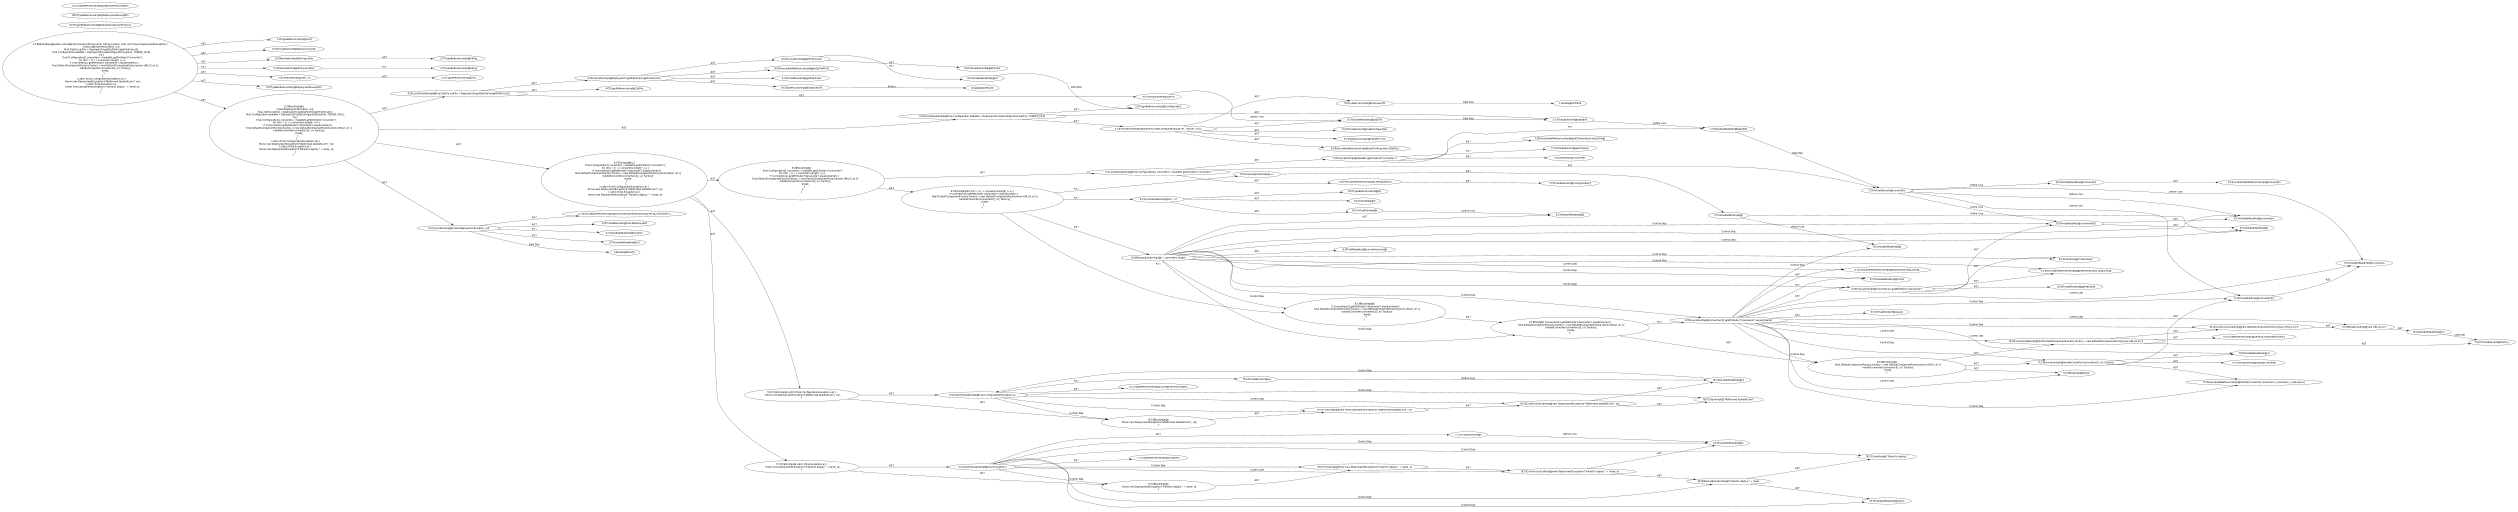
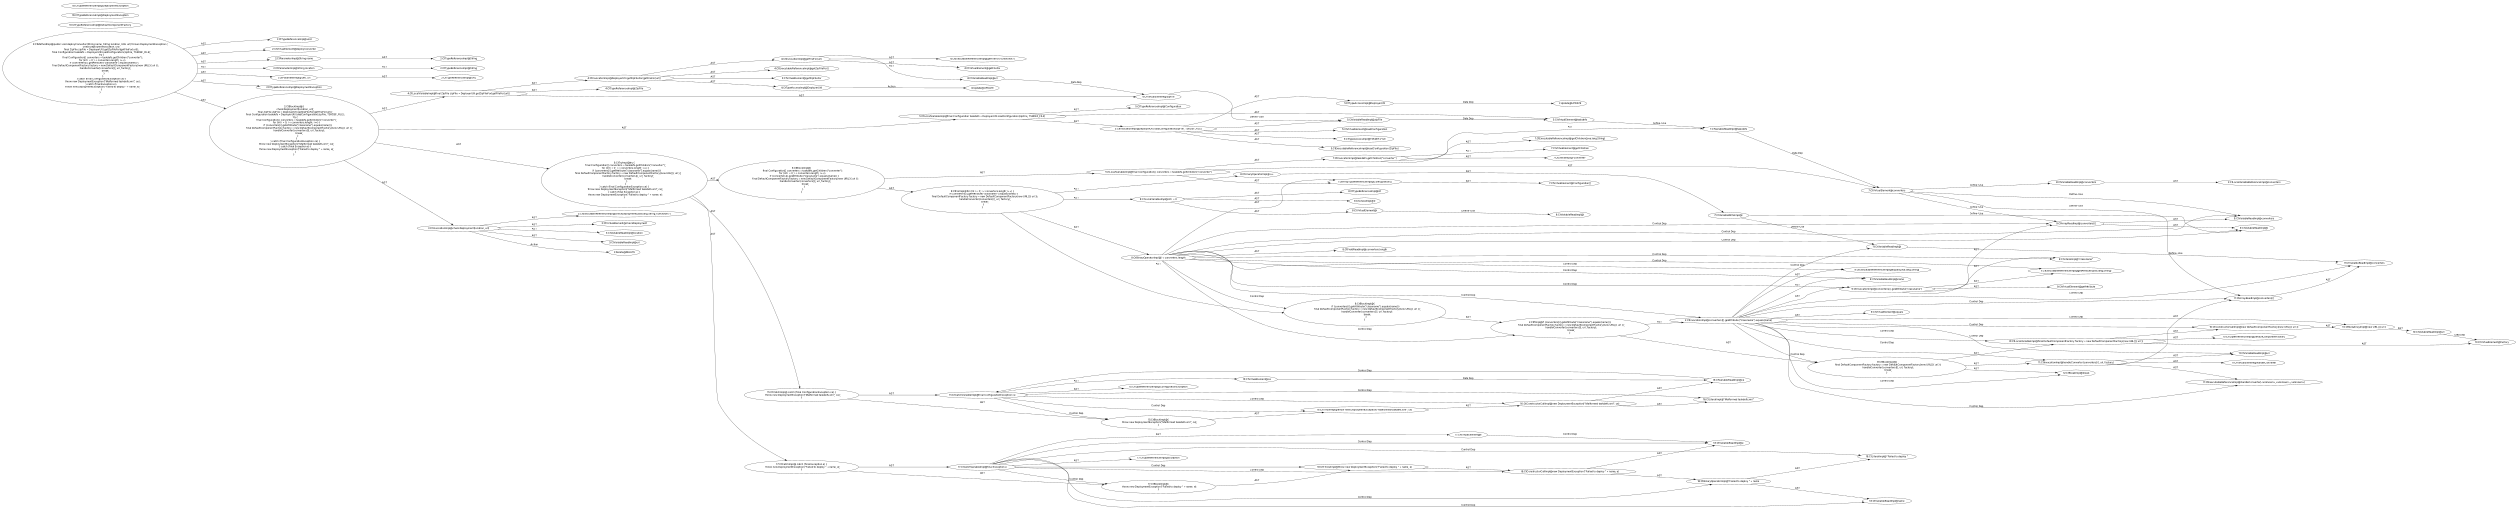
node "4:CtExecutableReferenceImpl@getFileFor(<unknown>)": added
edge "4:CtVariableReadImpl@url" -> "5:CtTypeReferenceImpl@Configuration": now "4:CtVariableReadImpl@url" -> "4:CtVirtualElement@zipFile"
edge "7:CtVirtualElement@converters" -> "11:CtVariableReadImpl@converters": now "11:CtVariableReadImpl@i" -> "11:CtVariableReadImpl@converters"
edge "8:CtBinaryOperatorImpl@i < converters.length" -> "8:CtVariableReadImpl@i": now "8:CtBinaryOperatorImpl@i < converters.length" -> "7:CtArrayTypeReferenceImpl@Configuration[]"
edge "3:CtInvocationImpl@checkDeployment(location, url)" -> "3:Delete@DELETE": label "Data Dep" -> "Action"
edge "15:CtVirtualElement@ce" -> "16:CtVariableReadImpl@ce": label "Define-Use" -> "Data Dep"
edge "17:CtVirtualElement@e" -> "18:CtVariableReadImpl@e": label "Define-Use" -> "Control Dep"
